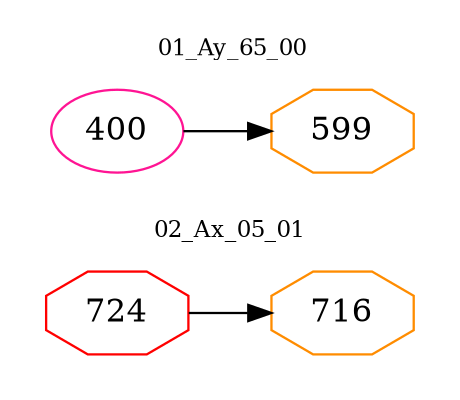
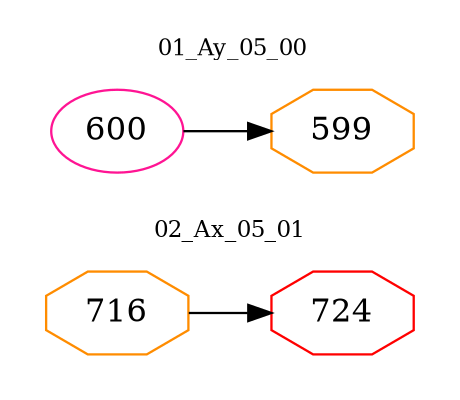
cluster "01_Ay_65_00": label "01_Ay_65_00" -> "01_Ay_05_00"
node "400": label "400" -> "600"
edge "724" -> "716": reversed
